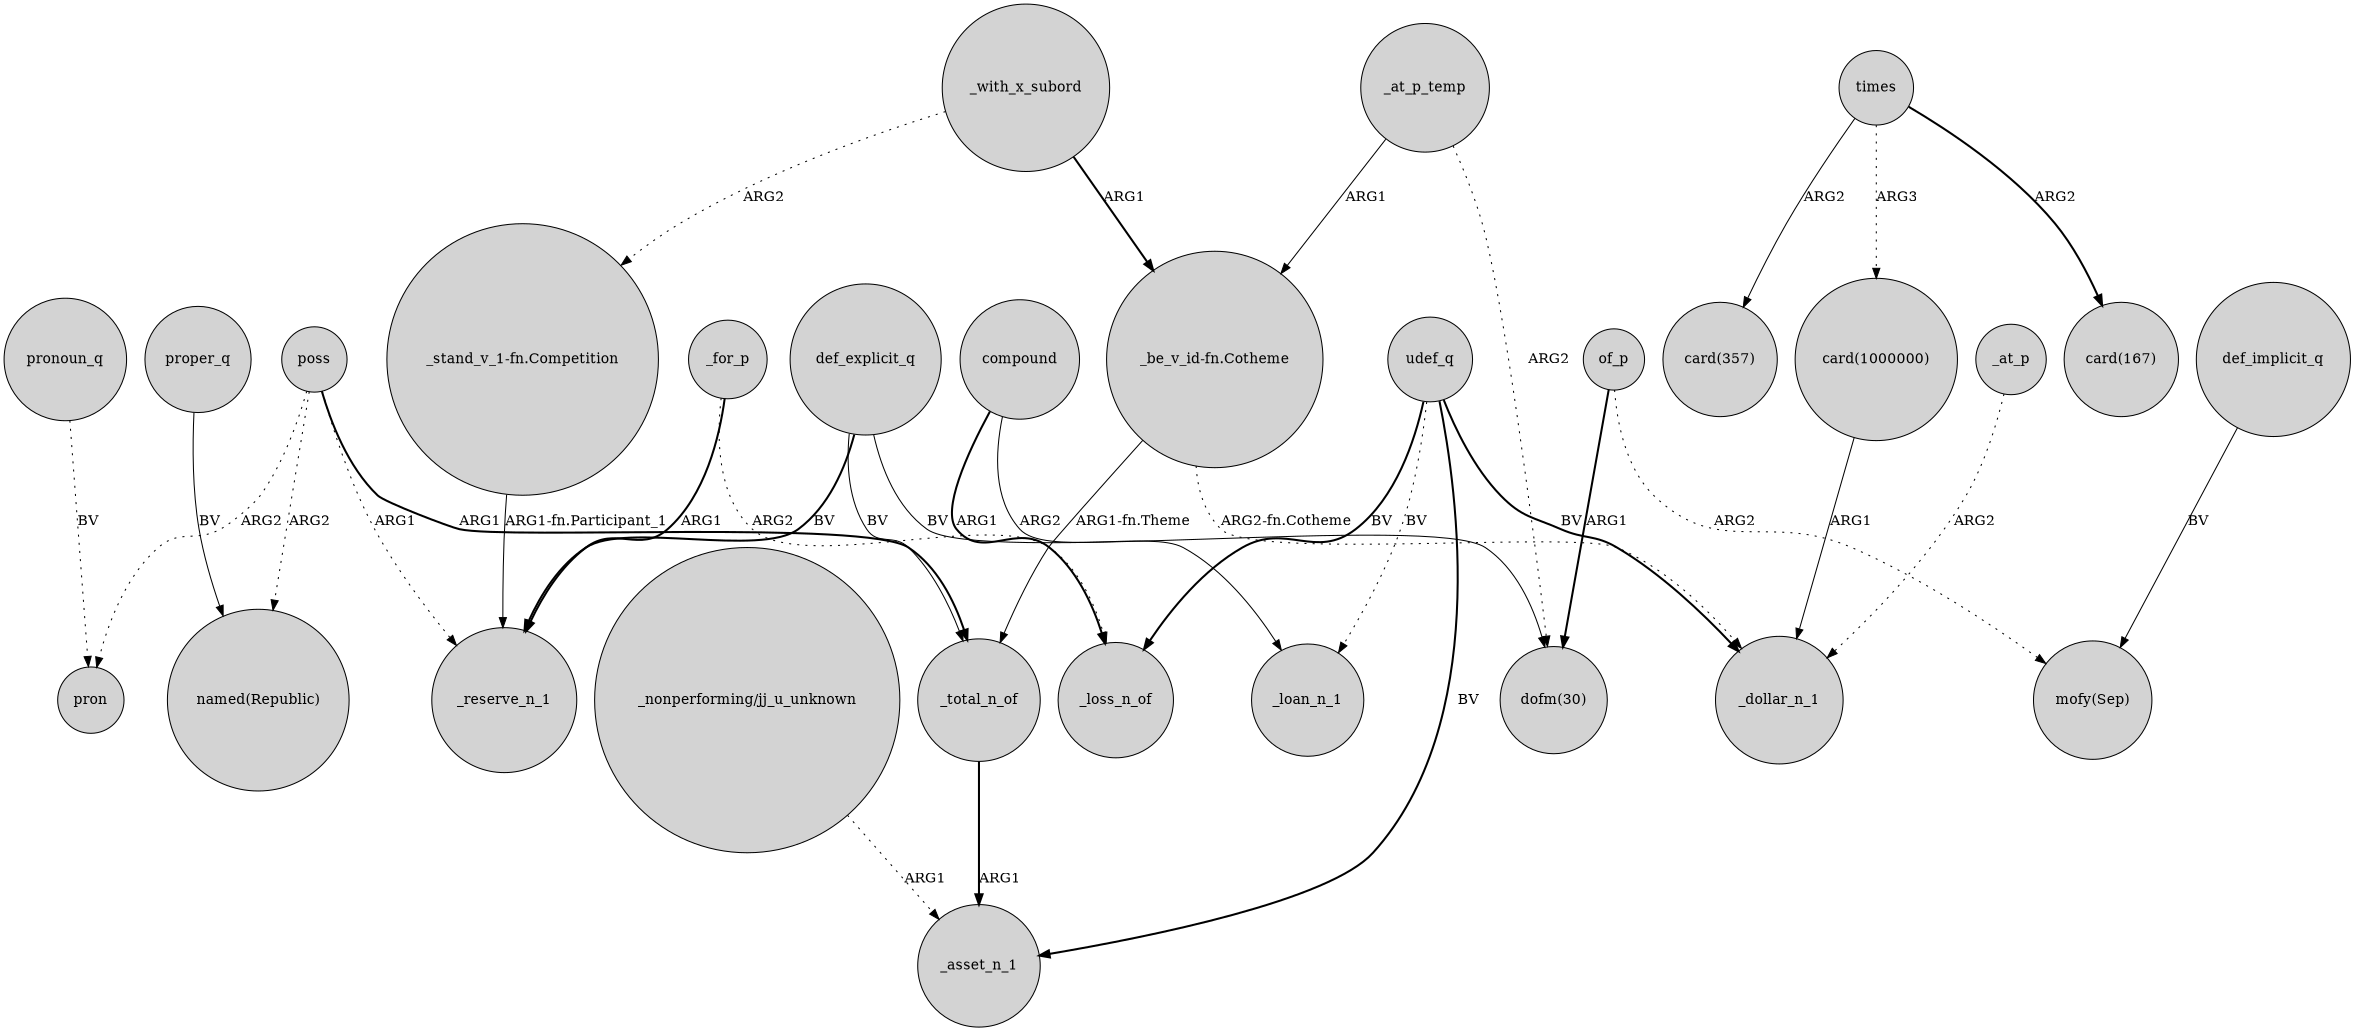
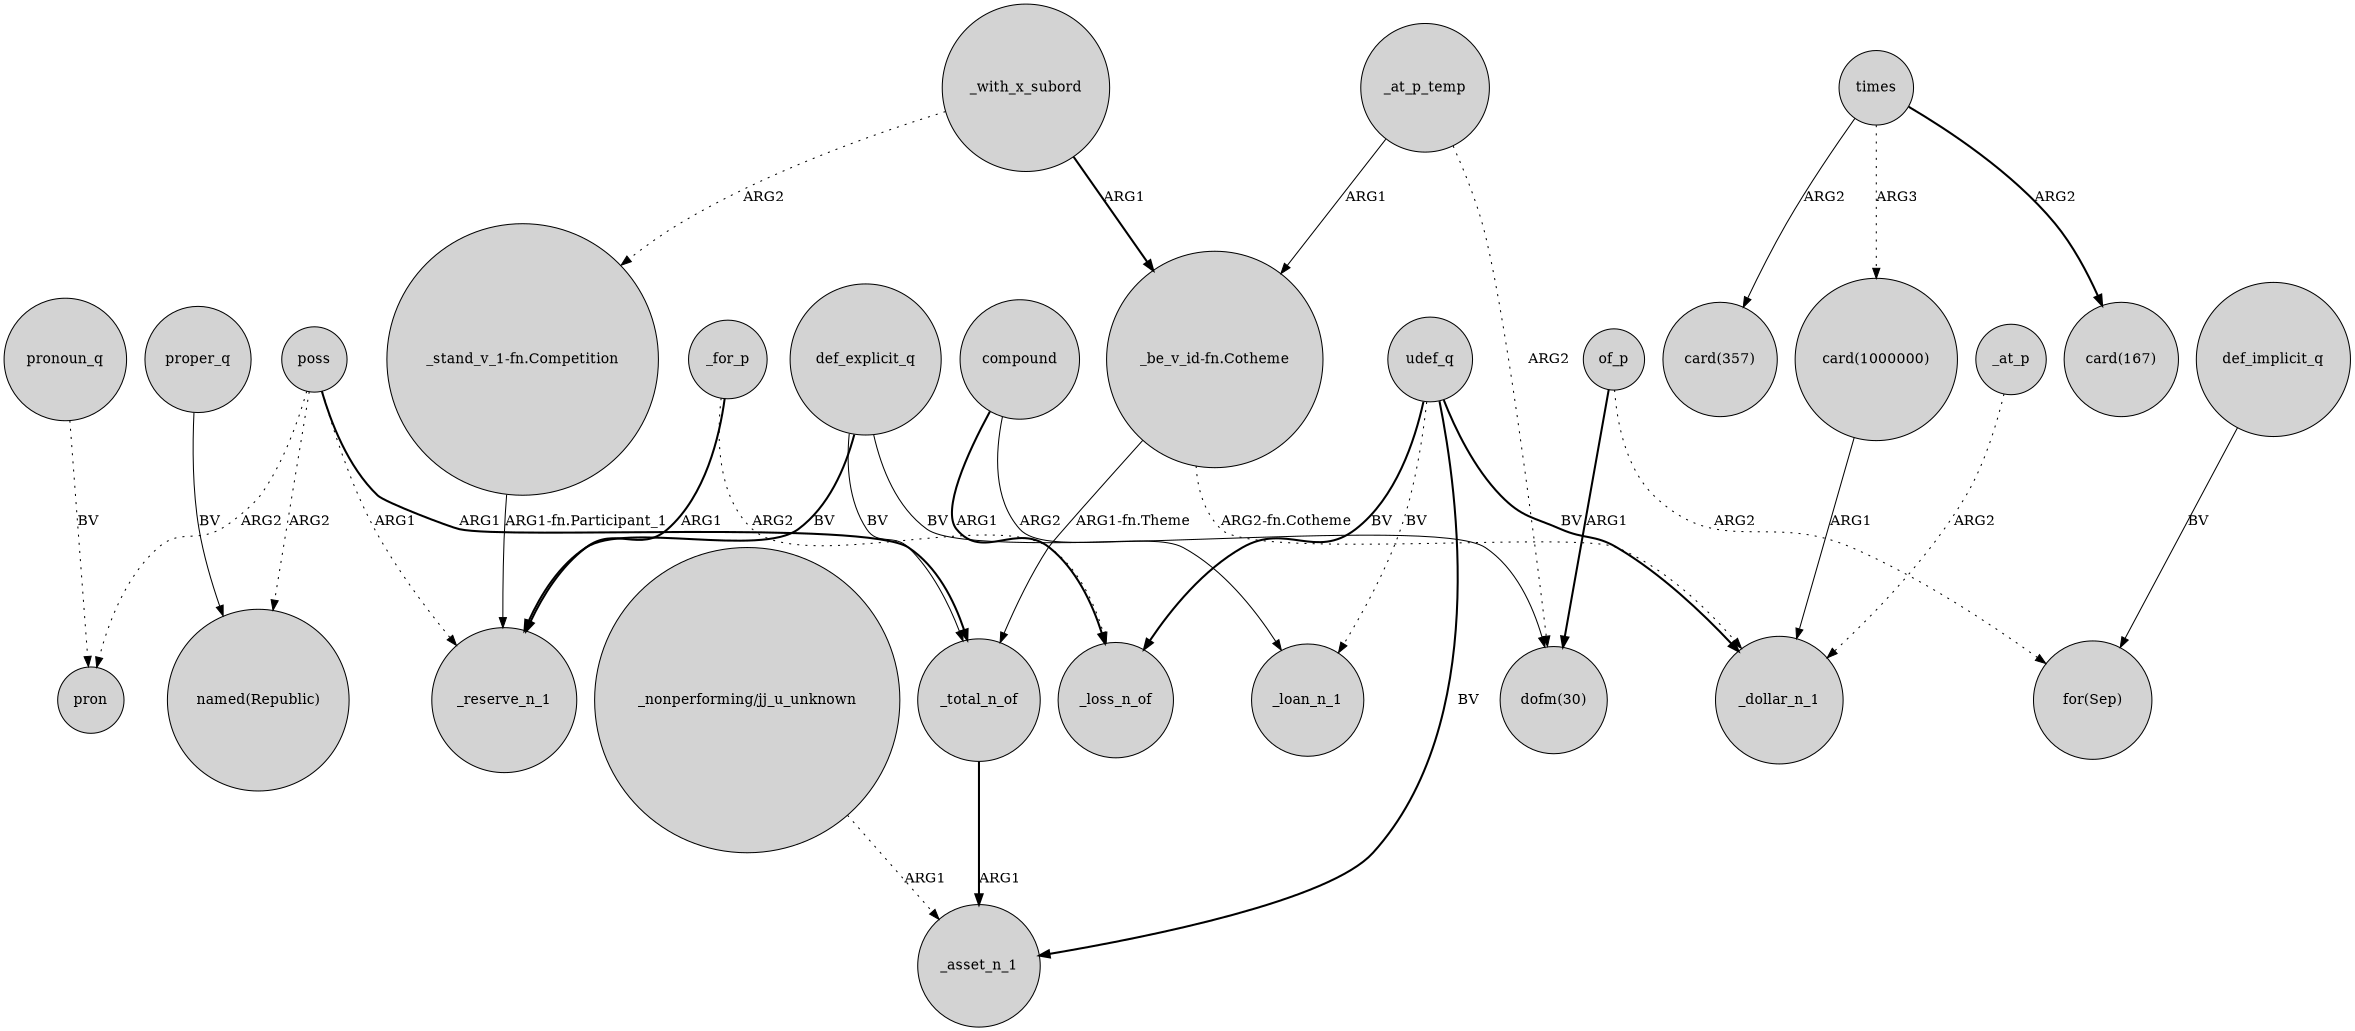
node "mofy(Sep)": label "mofy(Sep)" -> "for(Sep)"
